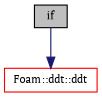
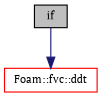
node "Foam::ddt::ddt": label "Foam::ddt::ddt" -> "Foam::fvc::ddt"
